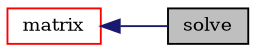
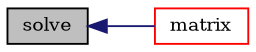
edge "solve" -> "matrix": reversed
